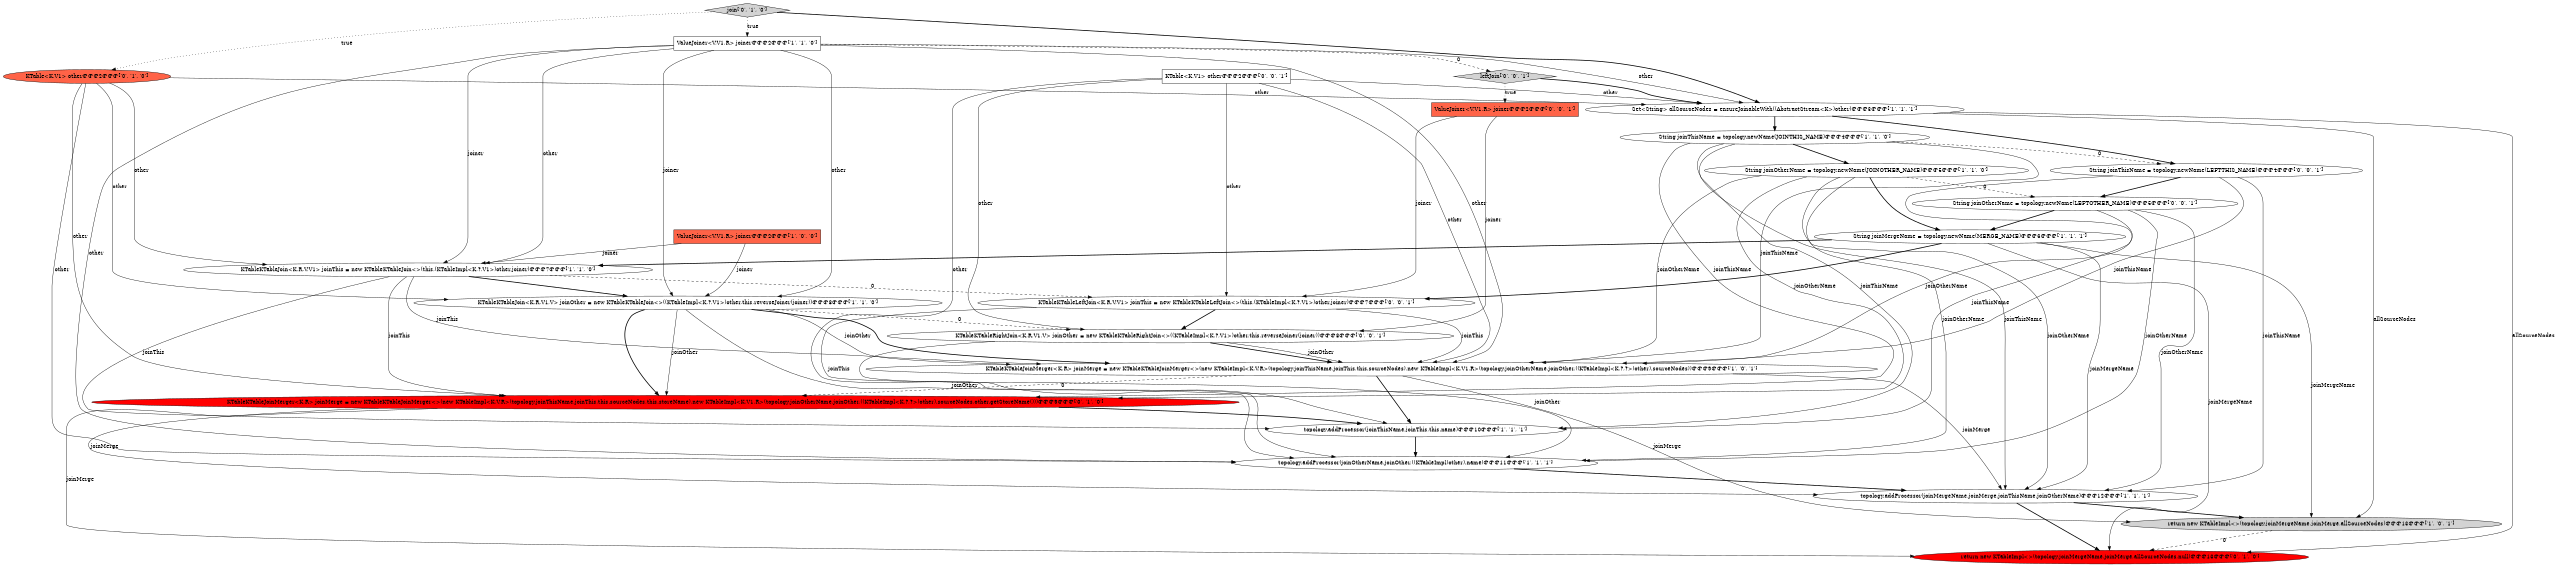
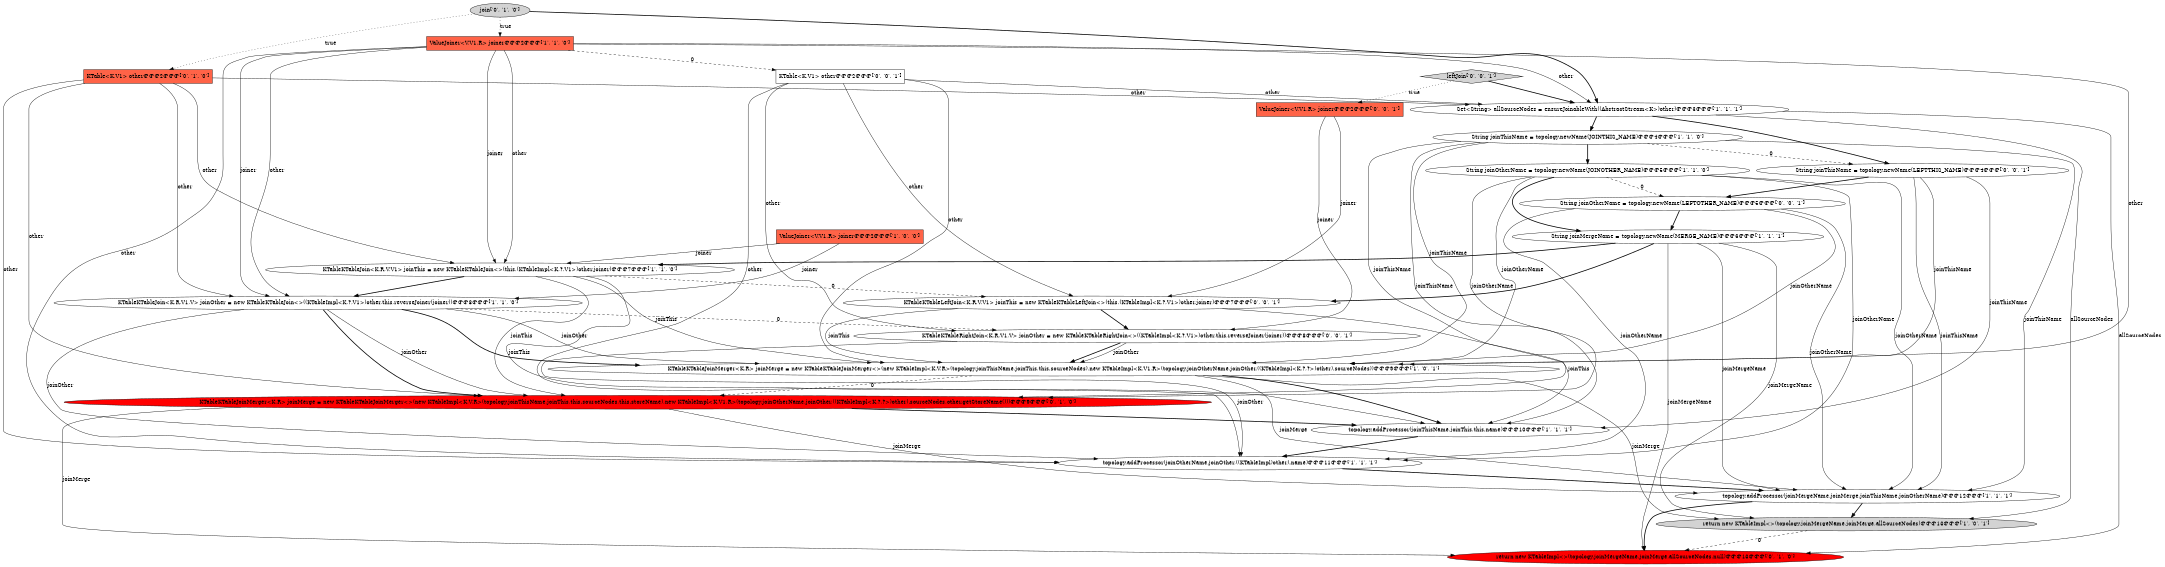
node "join['0', '1', '0']": shape diamond -> ellipse
node "ValueJoiner<V,V1,R> joiner@@@2@@@['1', '1', '0']": fillcolor white -> tomato
edge "ValueJoiner<V,V1,R> joiner@@@2@@@['1', '1', '0']" -> "leftJoin['0', '0', '1']": now "ValueJoiner<V,V1,R> joiner@@@2@@@['1', '1', '0']" -> "KTable<K,V1> other@@@2@@@['0', '0', '1']"
node "KTable<K,V1> other@@@2@@@['0', '1', '0']": shape ellipse -> box
